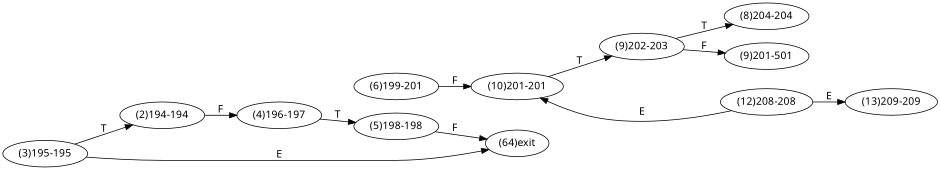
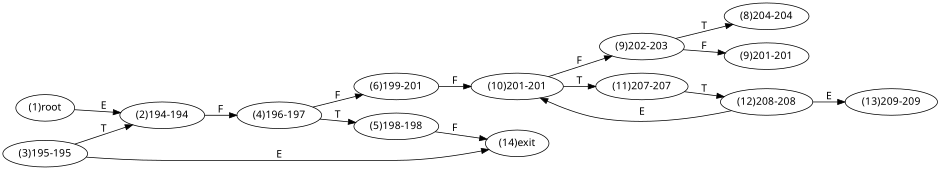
node "(9)201-501": label "(9)201-501" -> "(9)201-201"
edge "(10)201-201" -> "(9)202-203": label "T" -> "F"
node "(11)207-207": added
edge "(4)196-197" -> "(6)199-201": added, label "F"
node "(1)root": added
node "(64)exit": label "(64)exit" -> "(14)exit"
